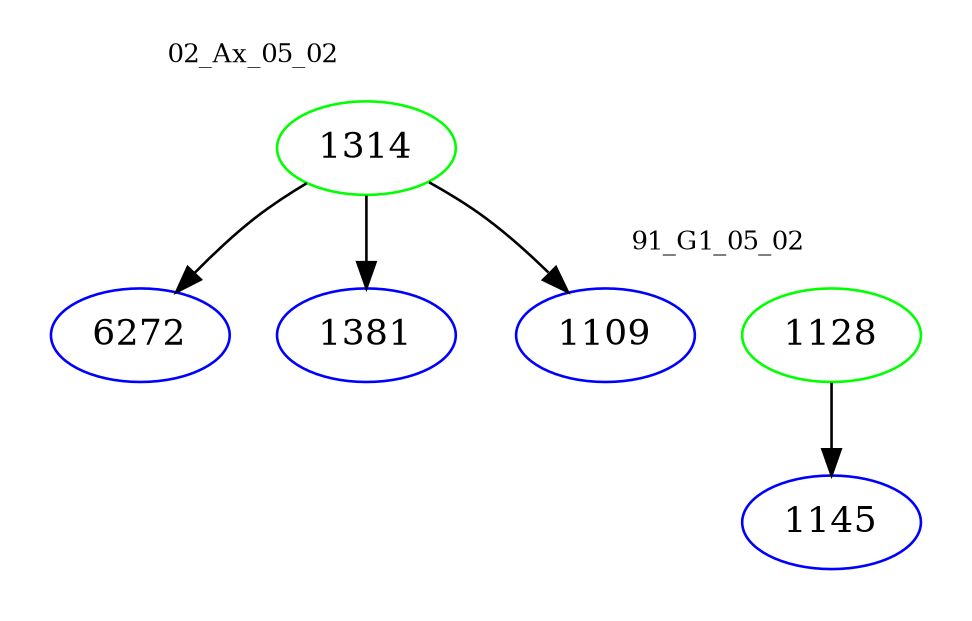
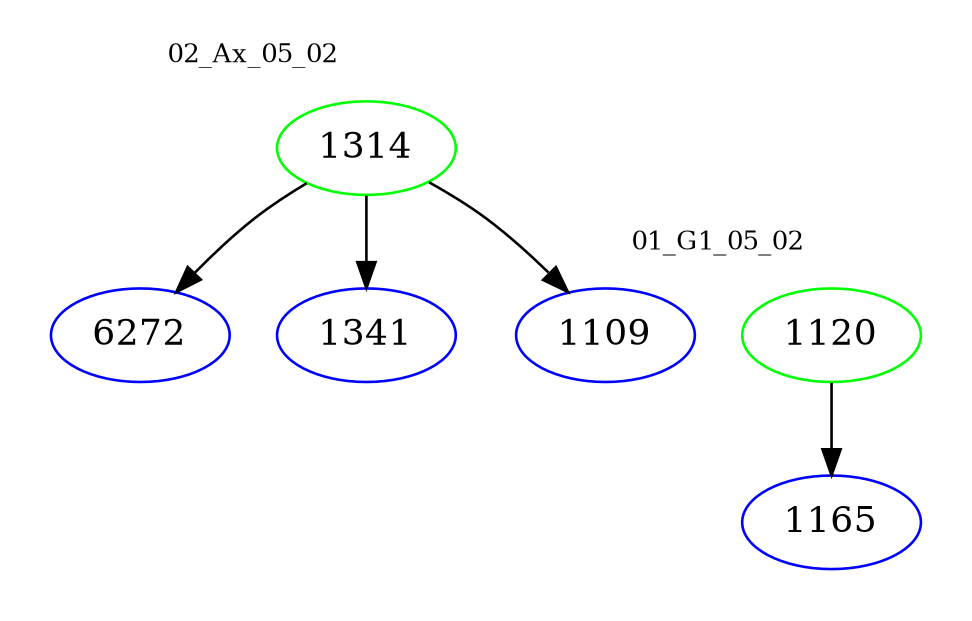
cluster "91_G1_05_02": label "91_G1_05_02" -> "01_G1_05_02"
node "1381": label "1381" -> "1341"
node "1128": label "1128" -> "1120"
node "1145": label "1145" -> "1165"
